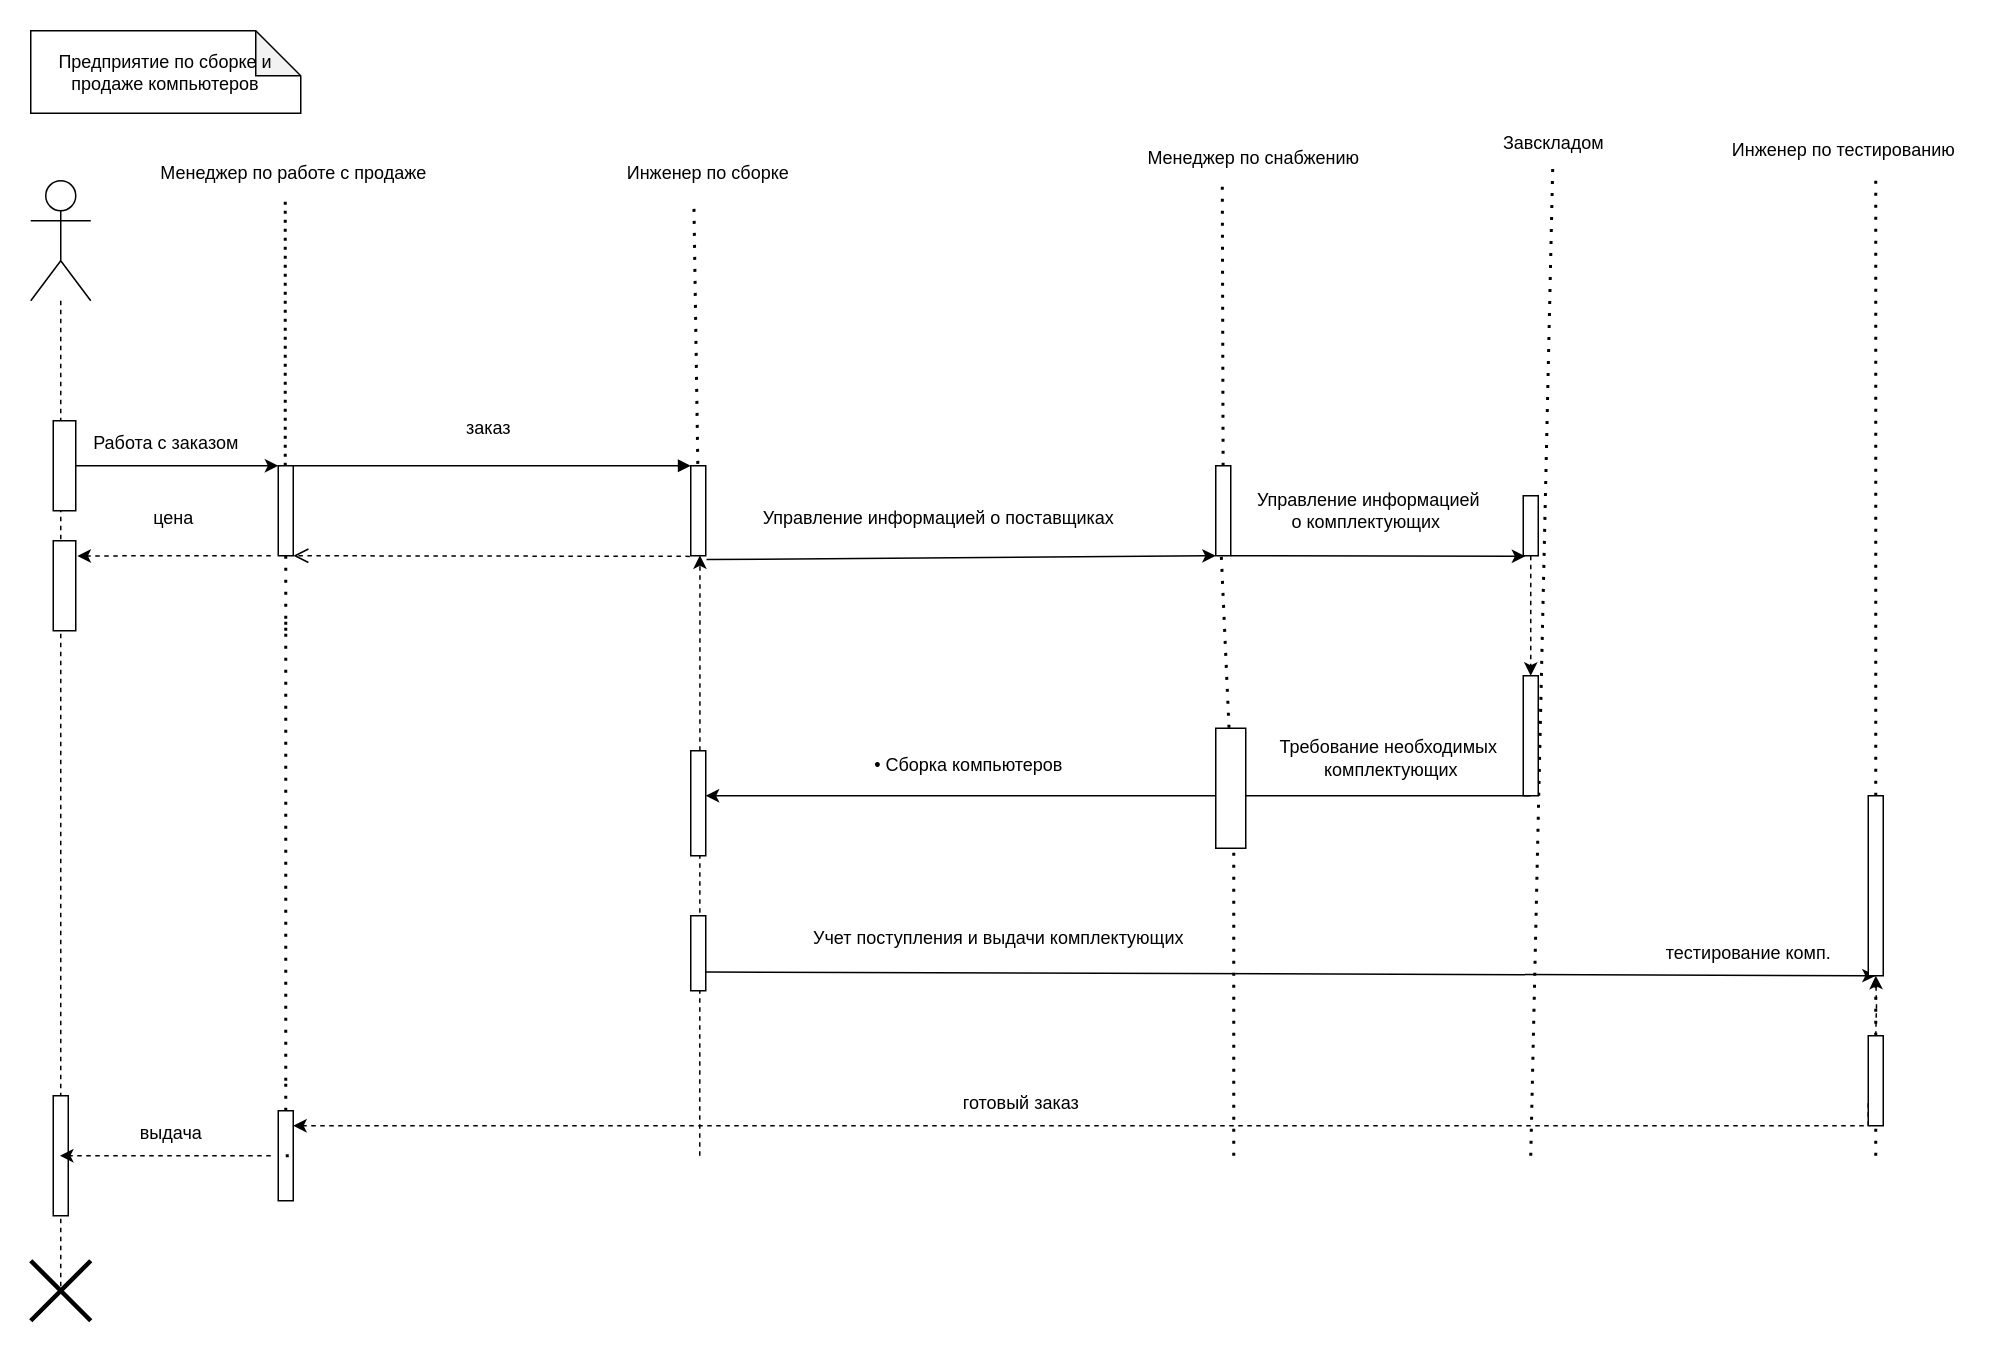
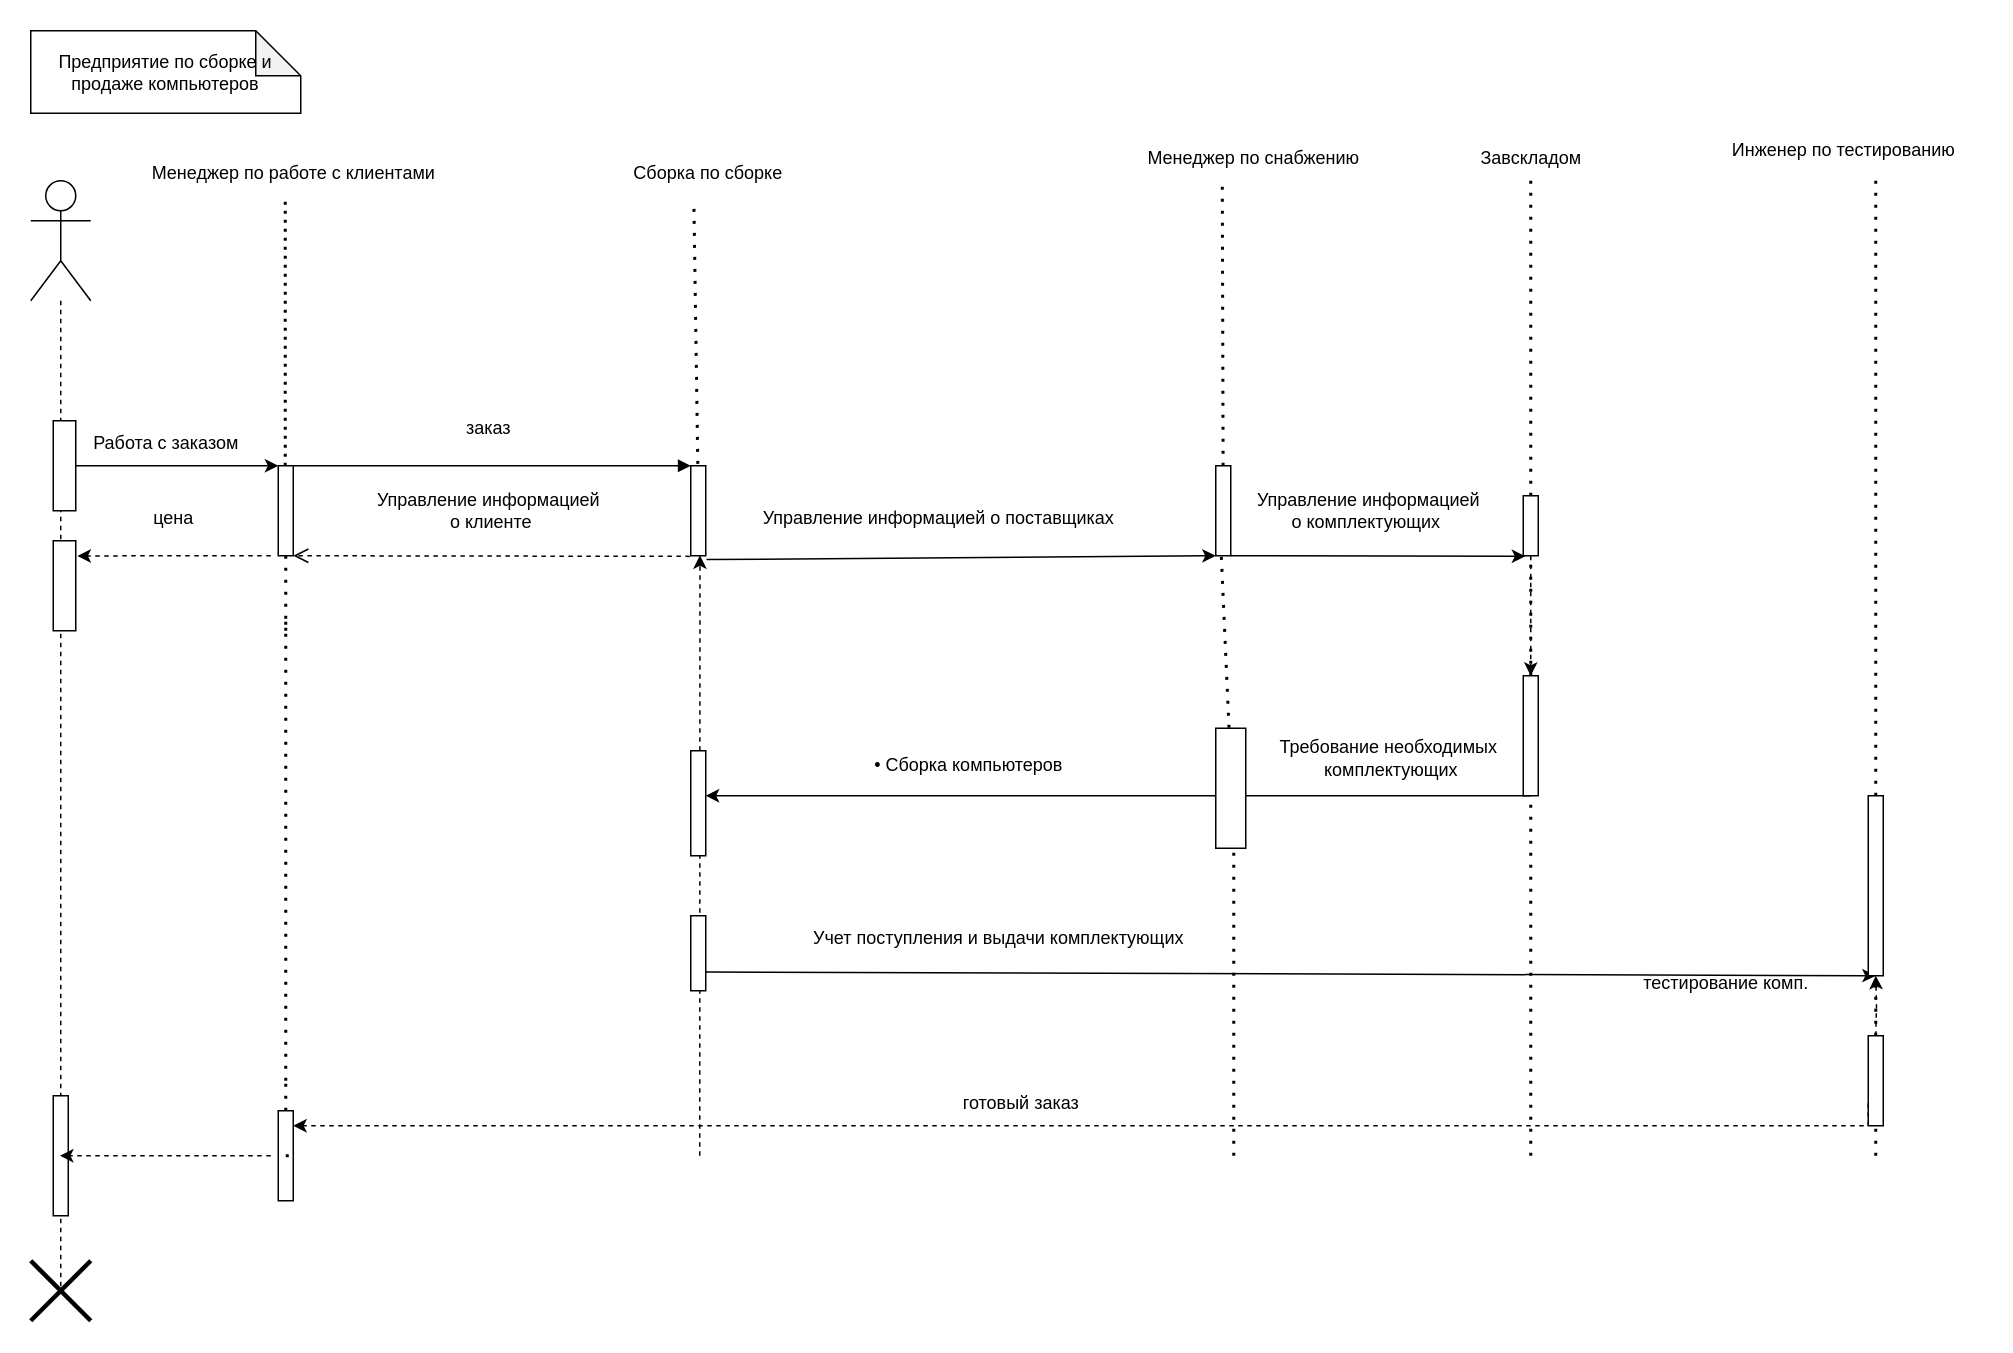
node "Завскладом": moved (1553, 143) -> (1531, 158)
node "Менеджер по работе с продаже": label "Менеджер по работе с продаже" -> "Менеджер по работе с клиентами"
node "Инженер по сборке": label "Инженер по сборке" -> "Сборка по сборке"
node "Управление информацией о клиенте": added
node "тестирование комп.": moved (1748, 953) -> (1726, 983)
node "выдача": removed
